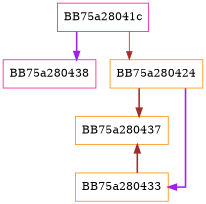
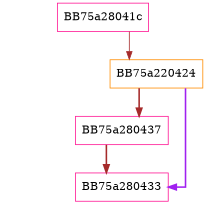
node "BB75a280438": removed
node "BB75a280424": label "BB75a280424" -> "BB75a220424"
node "BB75a280437": color darkorange -> deeppink
edge "BB75a280433" -> "BB75a280437": reversed
node "BB75a280433": color darkorange -> deeppink
